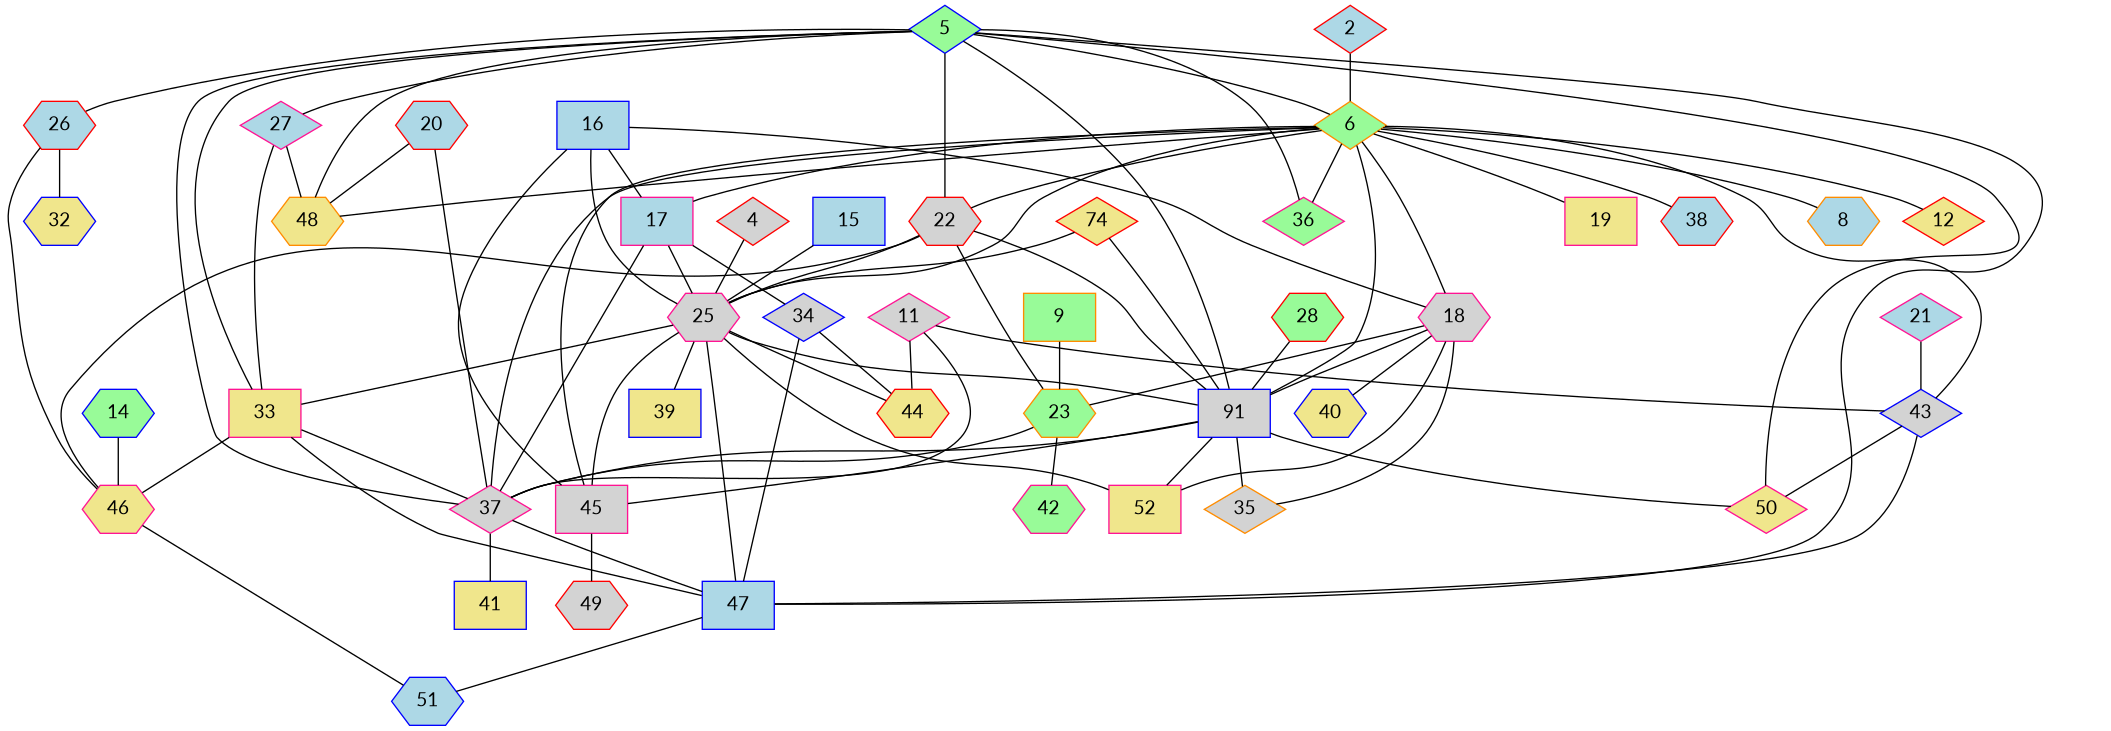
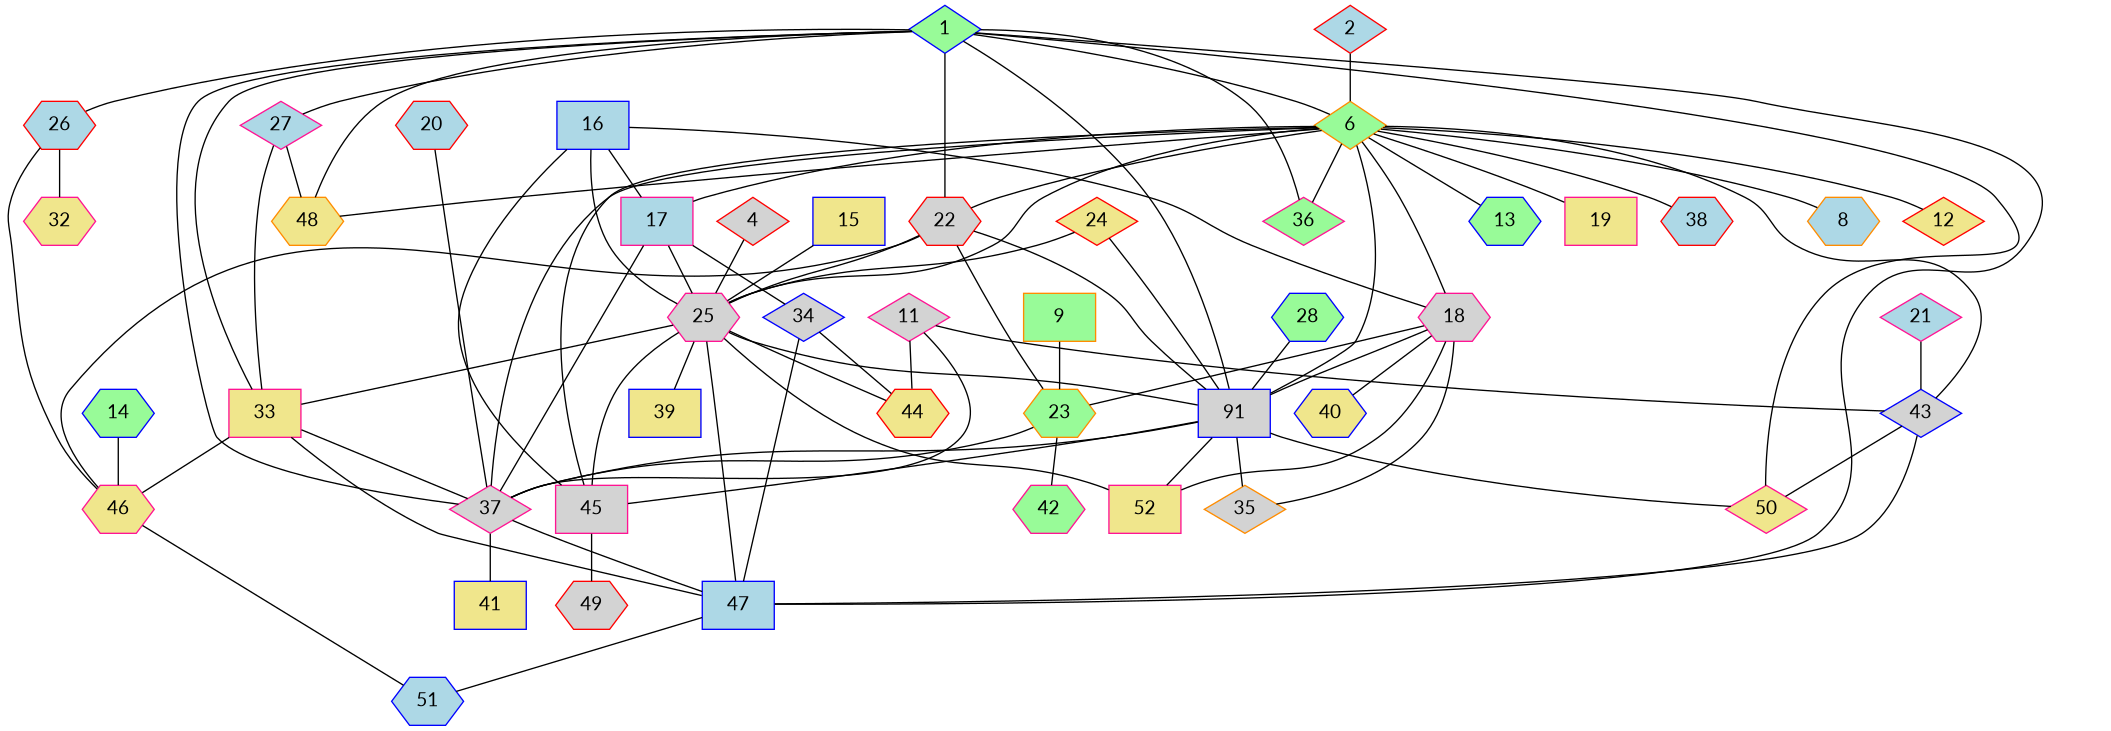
node "5": label "5" -> "1"
edge "20" -- "48": removed
node "32": color blue -> deeppink
node "15": fillcolor lightblue -> khaki
node "74": label "74" -> "24"
node "13": added
node "28": color red -> blue
